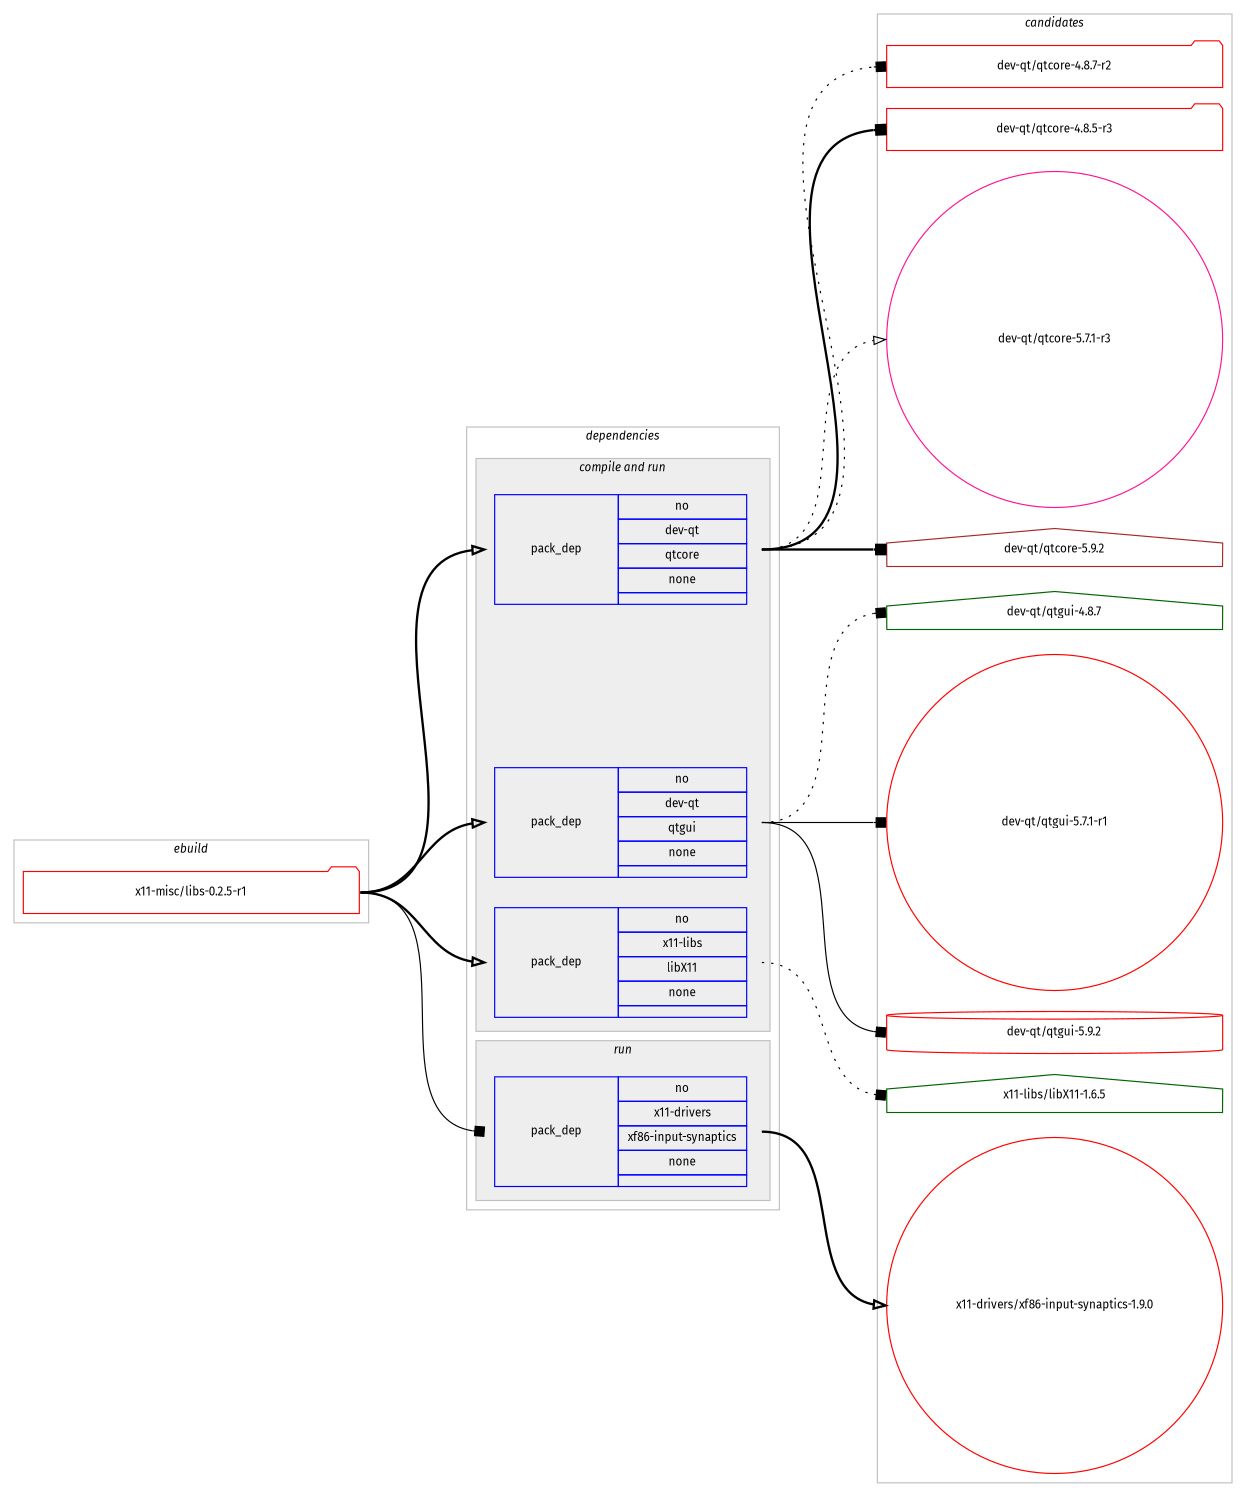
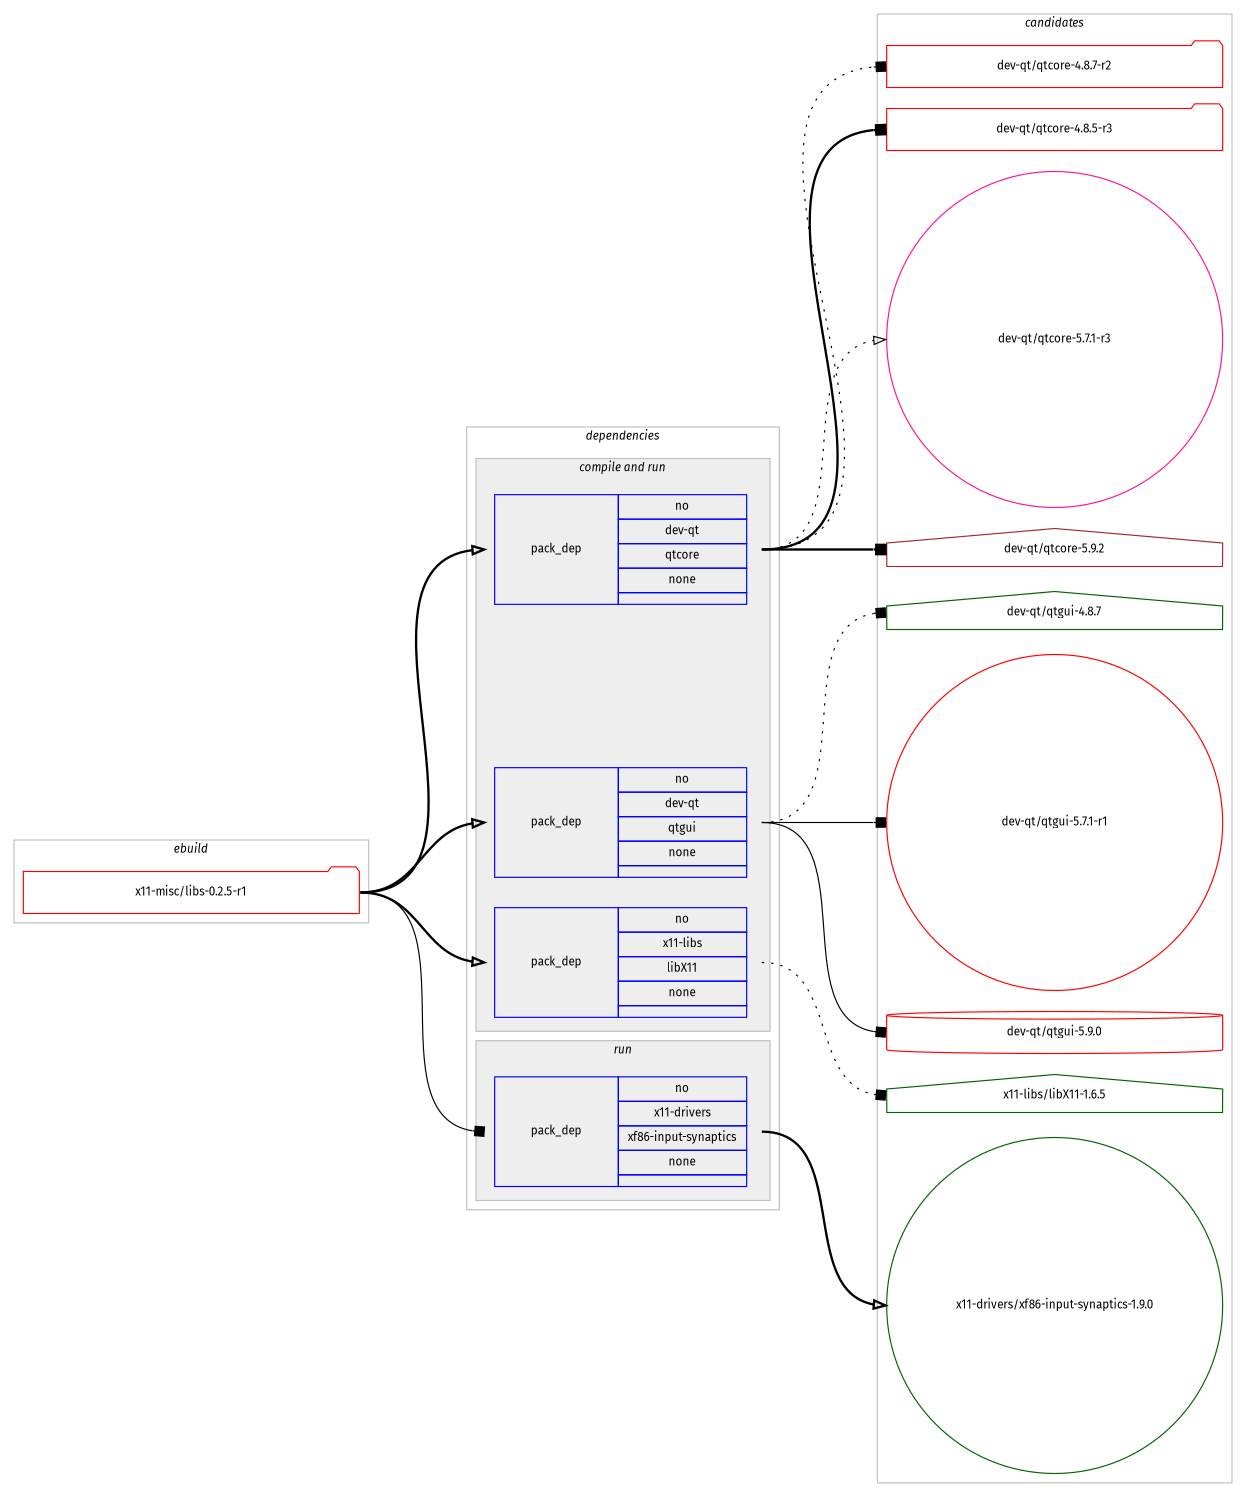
node "dev-qt/qtgui-5.9.2": label "dev-qt/qtgui-5.9.2" -> "dev-qt/qtgui-5.9.0"
node "x11-drivers/xf86-input-synaptics-1.9.0": color red -> darkgreen
